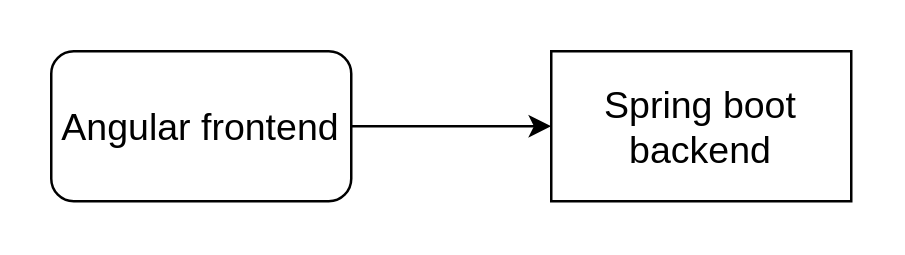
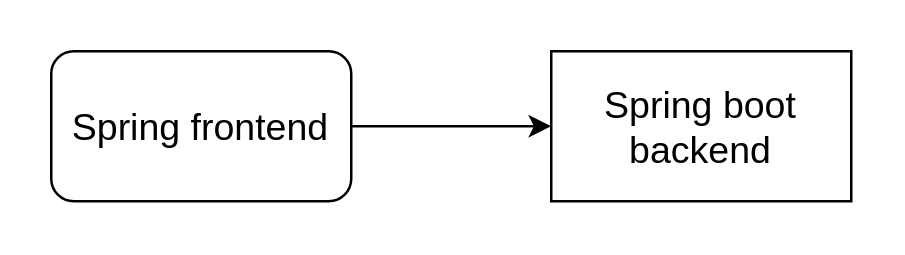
node "Angular frontend": label "Angular frontend" -> "Spring frontend"
